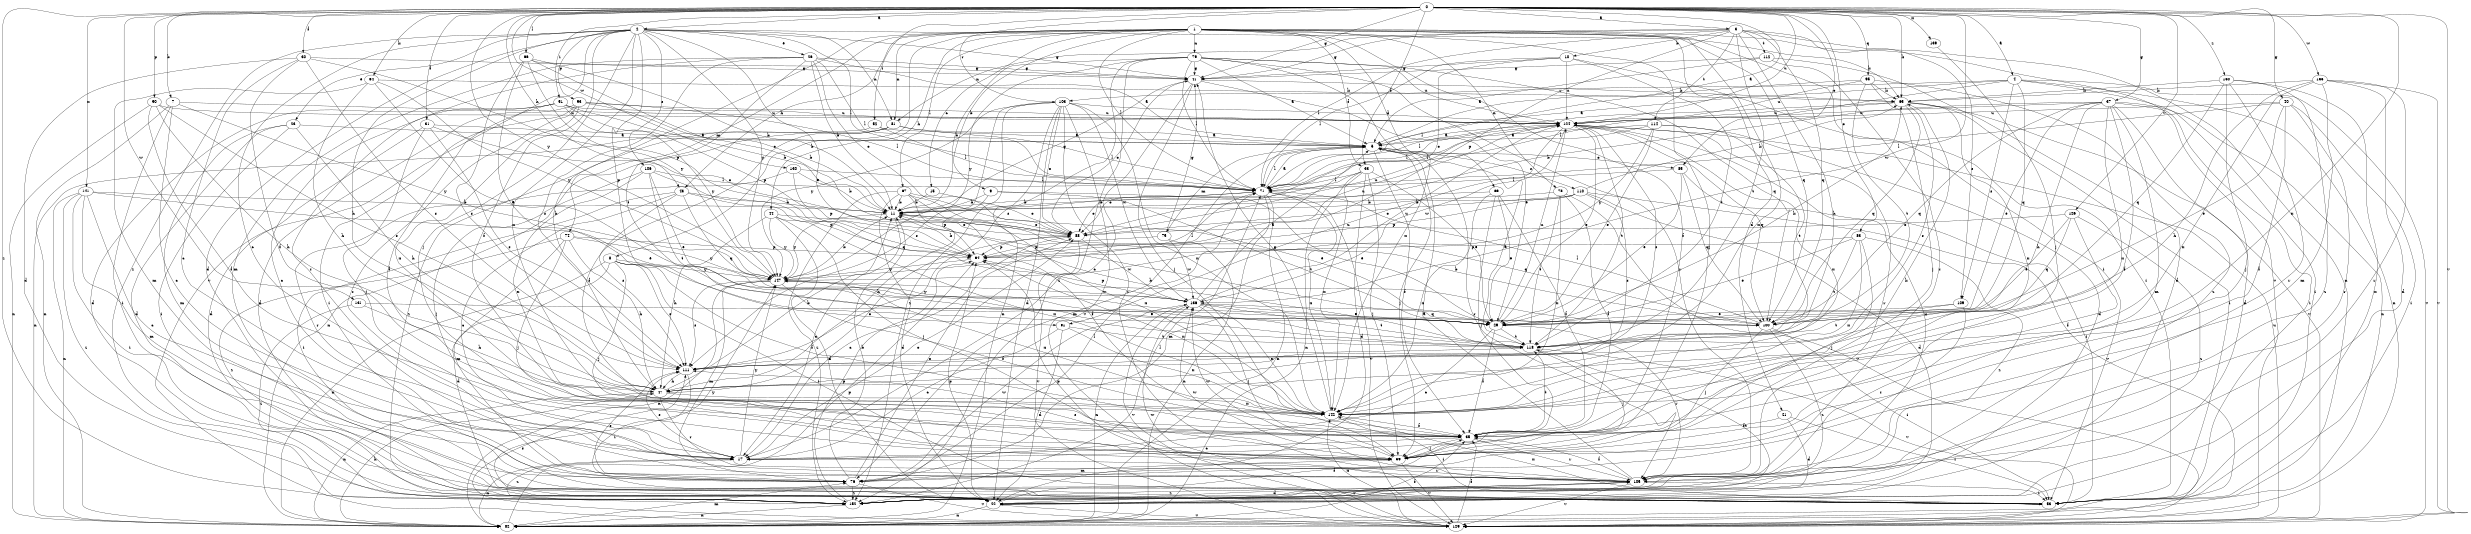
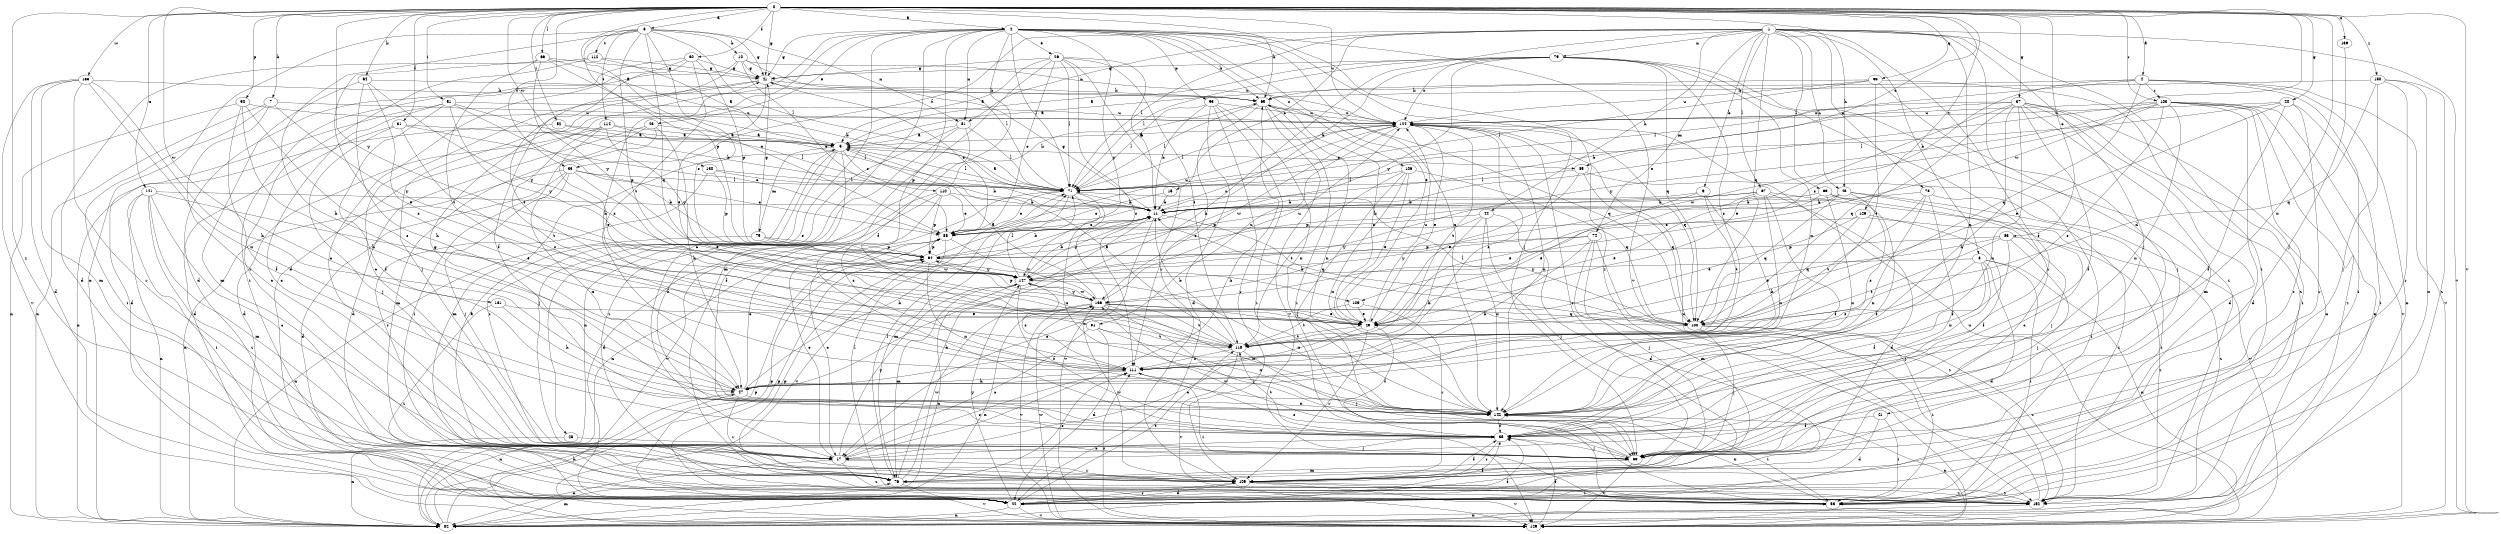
edge "76" -> "88": removed, label "o"
node "28": added
